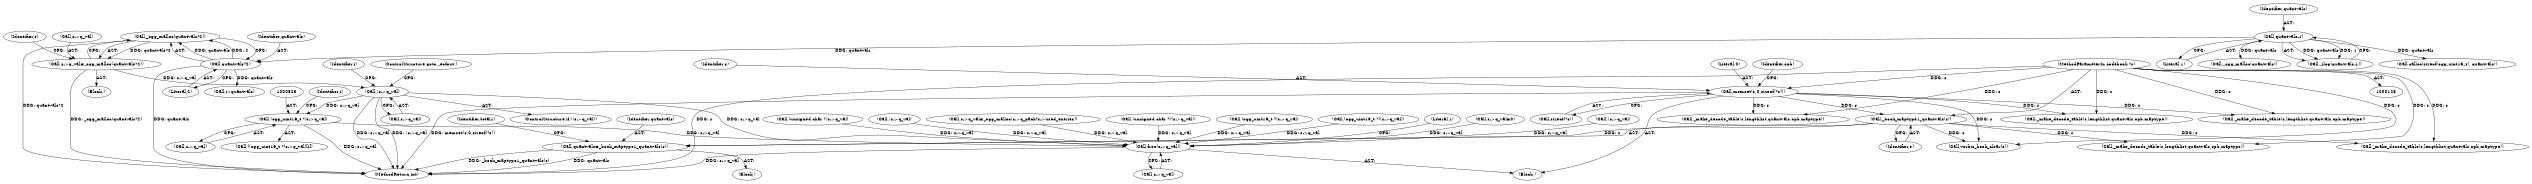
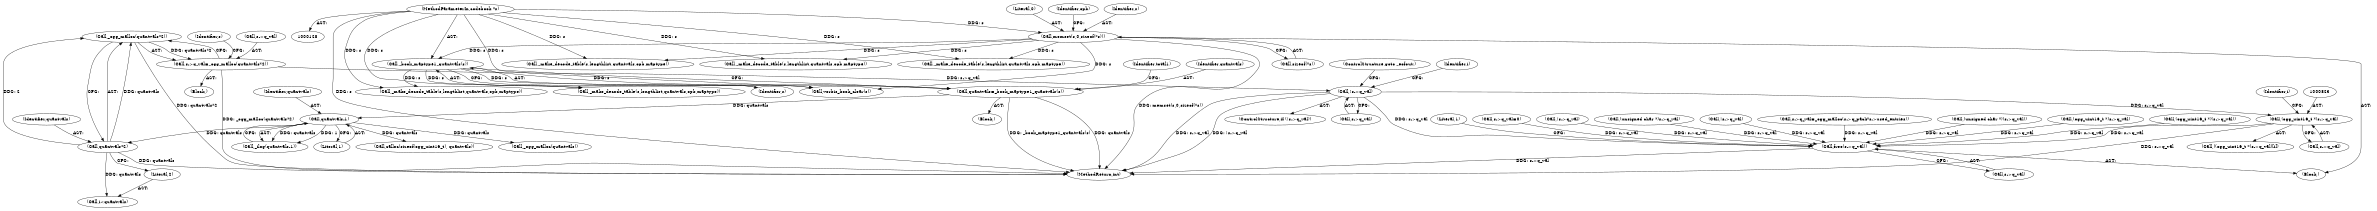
edge "(Literal,2)" -> "(Call,quantvals*2)": now "(Literal,2)" -> "(Call,i<quantvals)"
edge "(Call,quantvals=_book_maptype1_quantvals(s))" -> "(Call,_book_maptype1_quantvals(s))": added, label "CFG:"
edge "(Call,quantvals=_book_maptype1_quantvals(s))" -> "(Call,quantvals-1)": added, label "DDG: quantvals"
